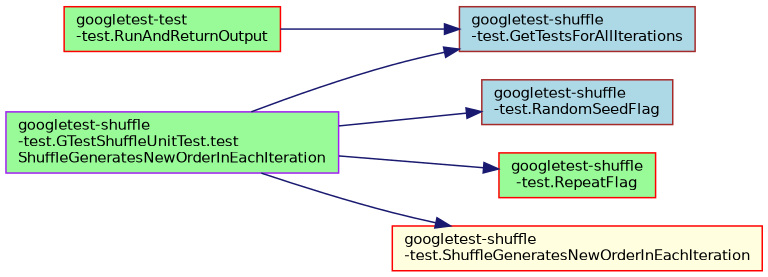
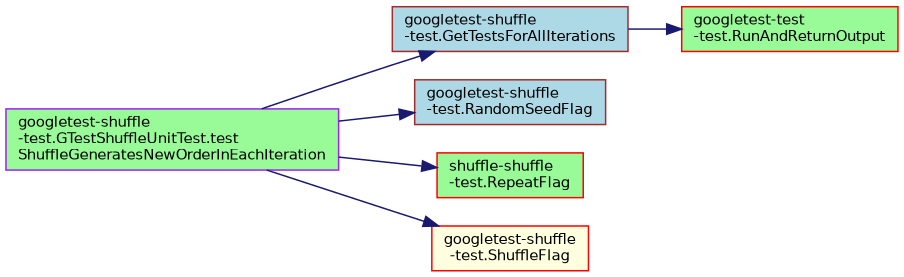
edge "googletest-test -test.RunAndReturnOutput" -> "googletest-shuffle -test.GetTestsForAllIterations": reversed
node "googletest-shuffle -test.RepeatFlag": label "googletest-shuffle -test.RepeatFlag" -> "shuffle-shuffle -test.RepeatFlag"
node "googletest-shuffle -test.ShuffleGeneratesNewOrderInEachIteration": label "googletest-shuffle -test.ShuffleGeneratesNewOrderInEachIteration" -> "googletest-shuffle -test.ShuffleFlag"
